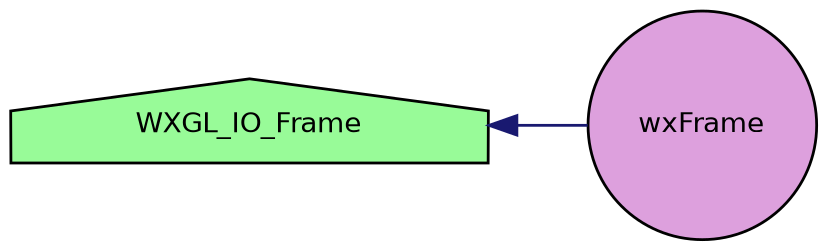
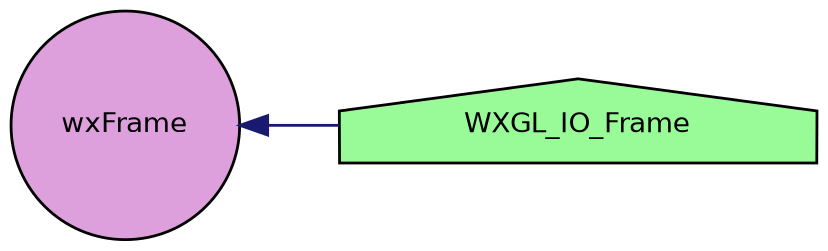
edge "wxFrame" -> "WXGL_IO_Frame": reversed
